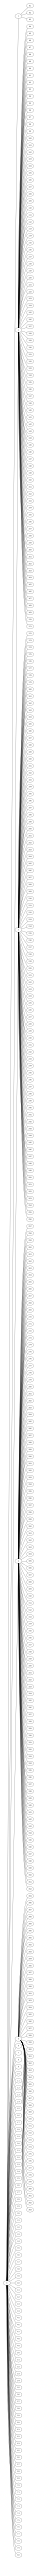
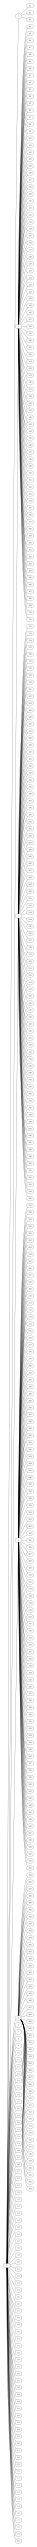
node "104": removed
node "237": removed
node "255": removed
node "64": added
